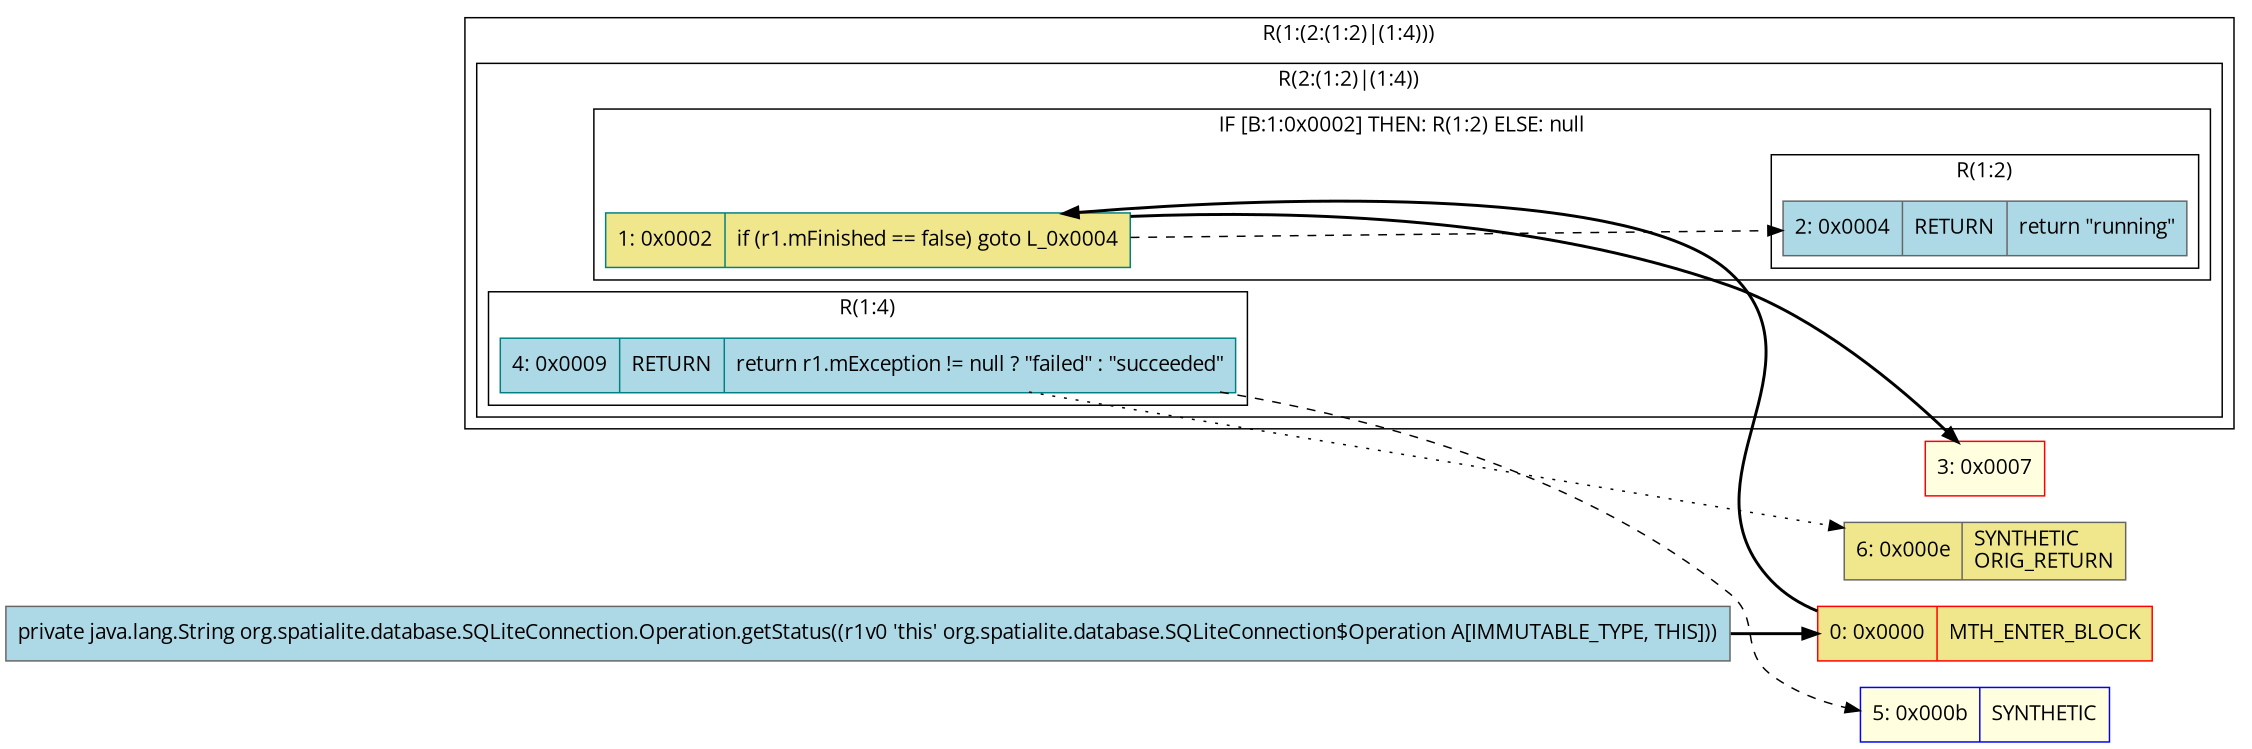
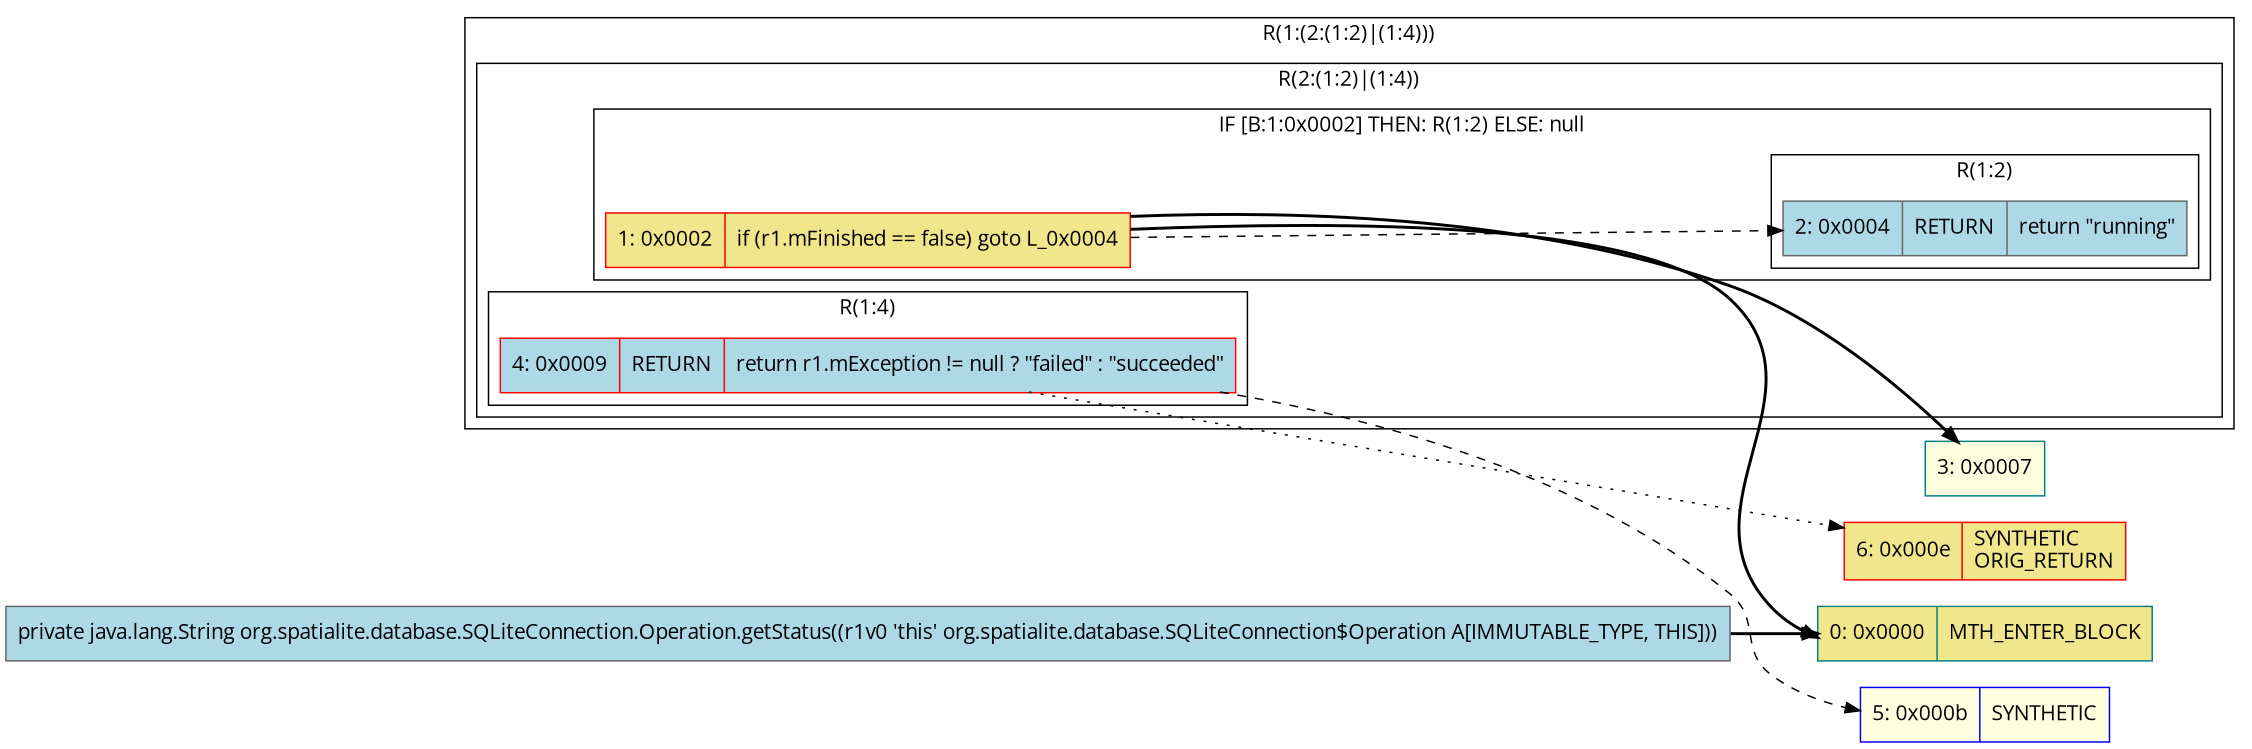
edge "0: 0x0000" -> "1: 0x0002": reversed
node "1: 0x0002": color teal -> red
node "4: 0x0009": color teal -> red
node "3: 0x0007": color red -> teal
node "6: 0x000e": color gray40 -> red
node "0: 0x0000": color red -> teal
